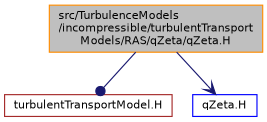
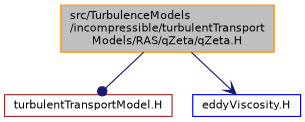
node "qZeta.H": label "qZeta.H" -> "eddyViscosity.H"
